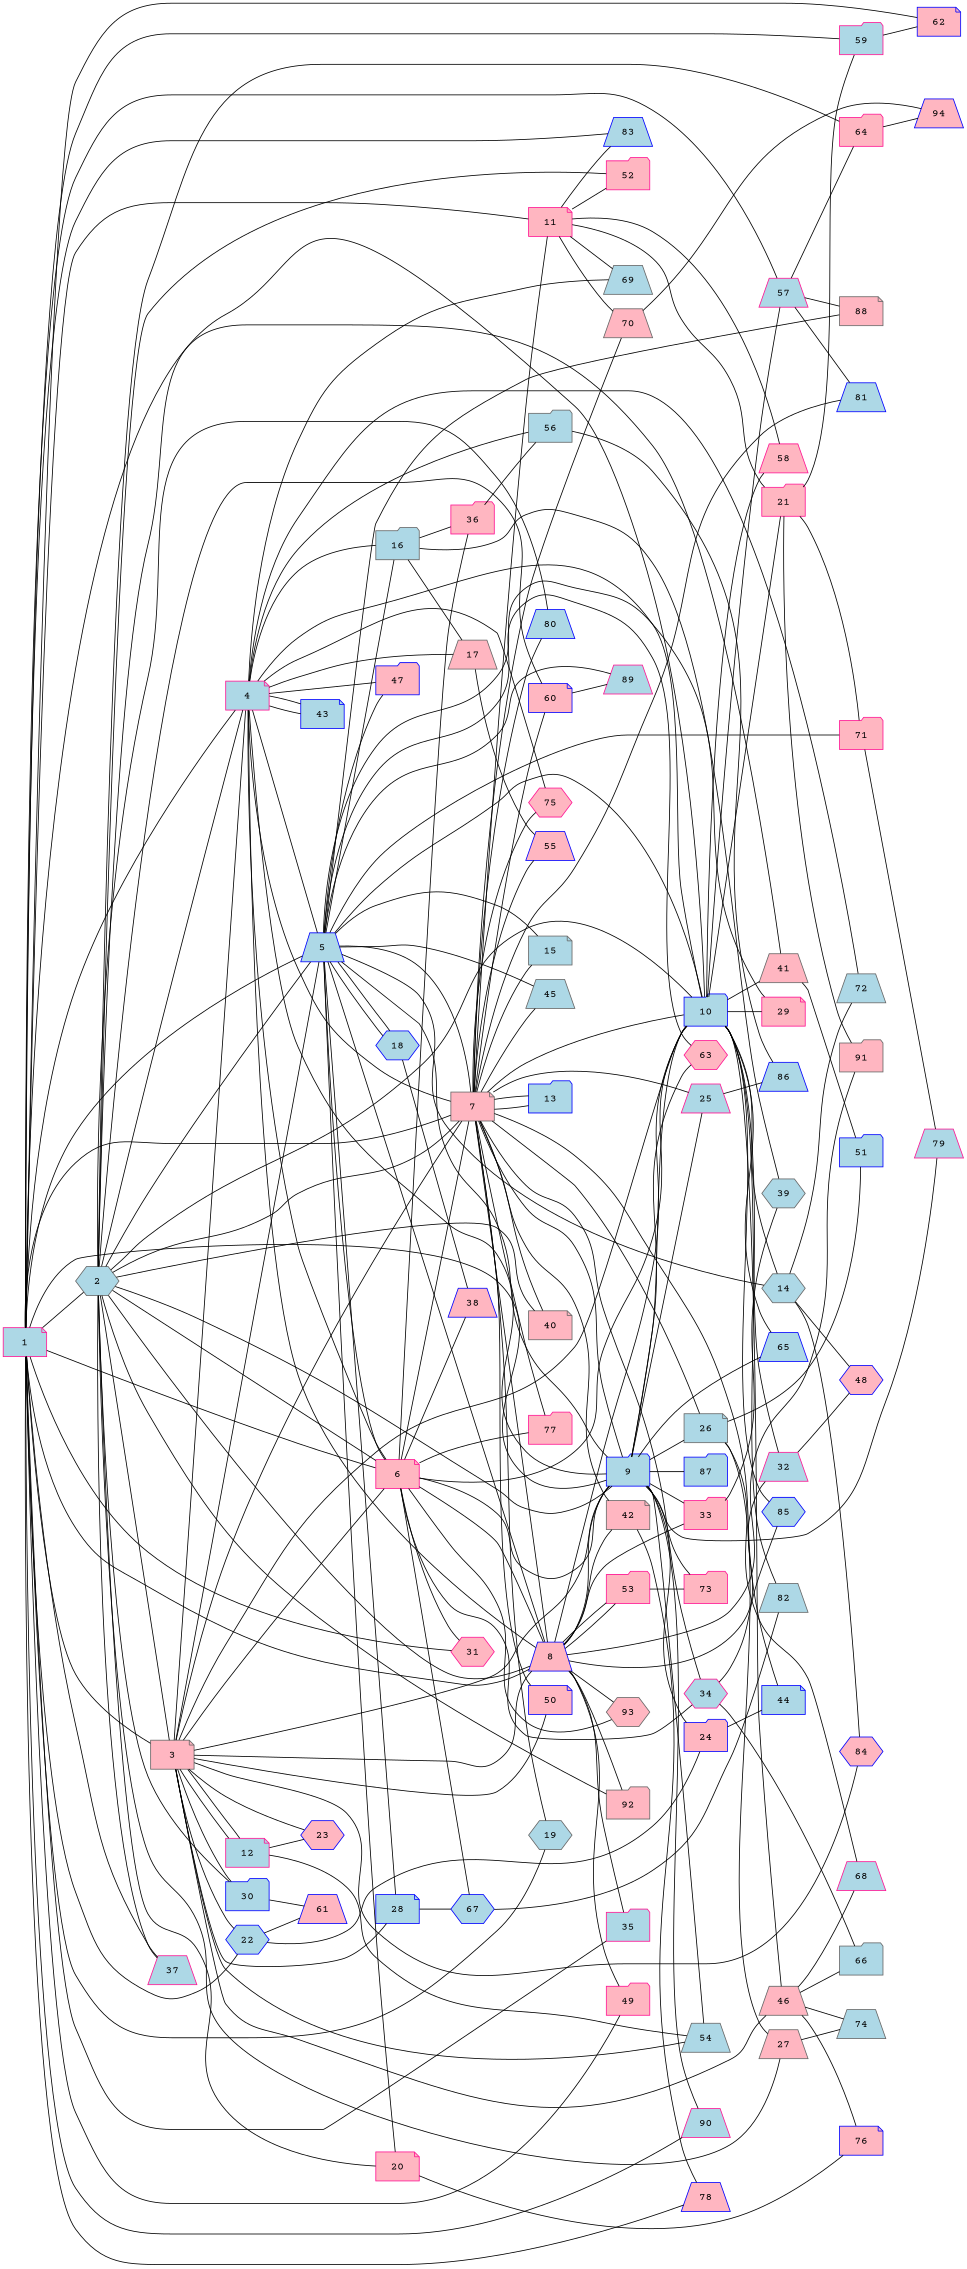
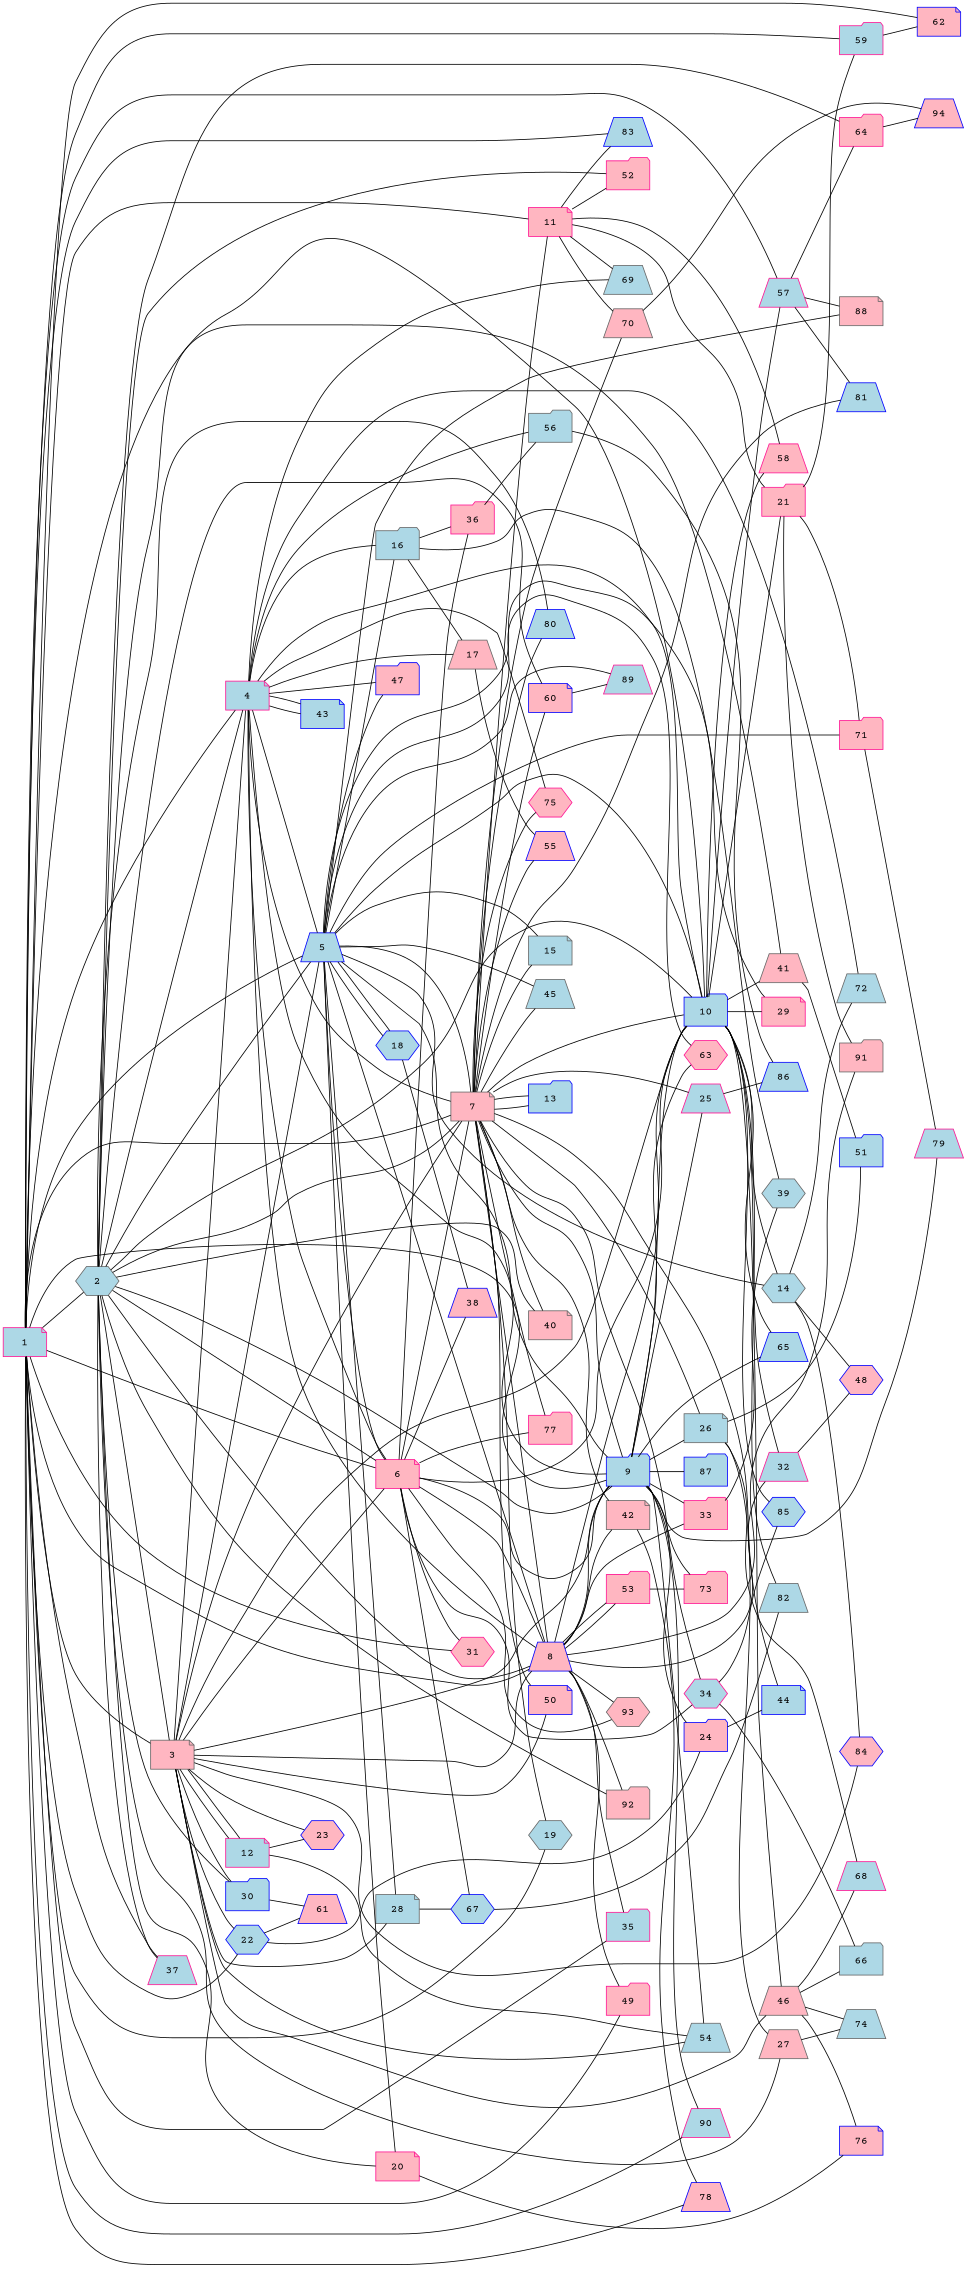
node "28": color blue -> gray40
